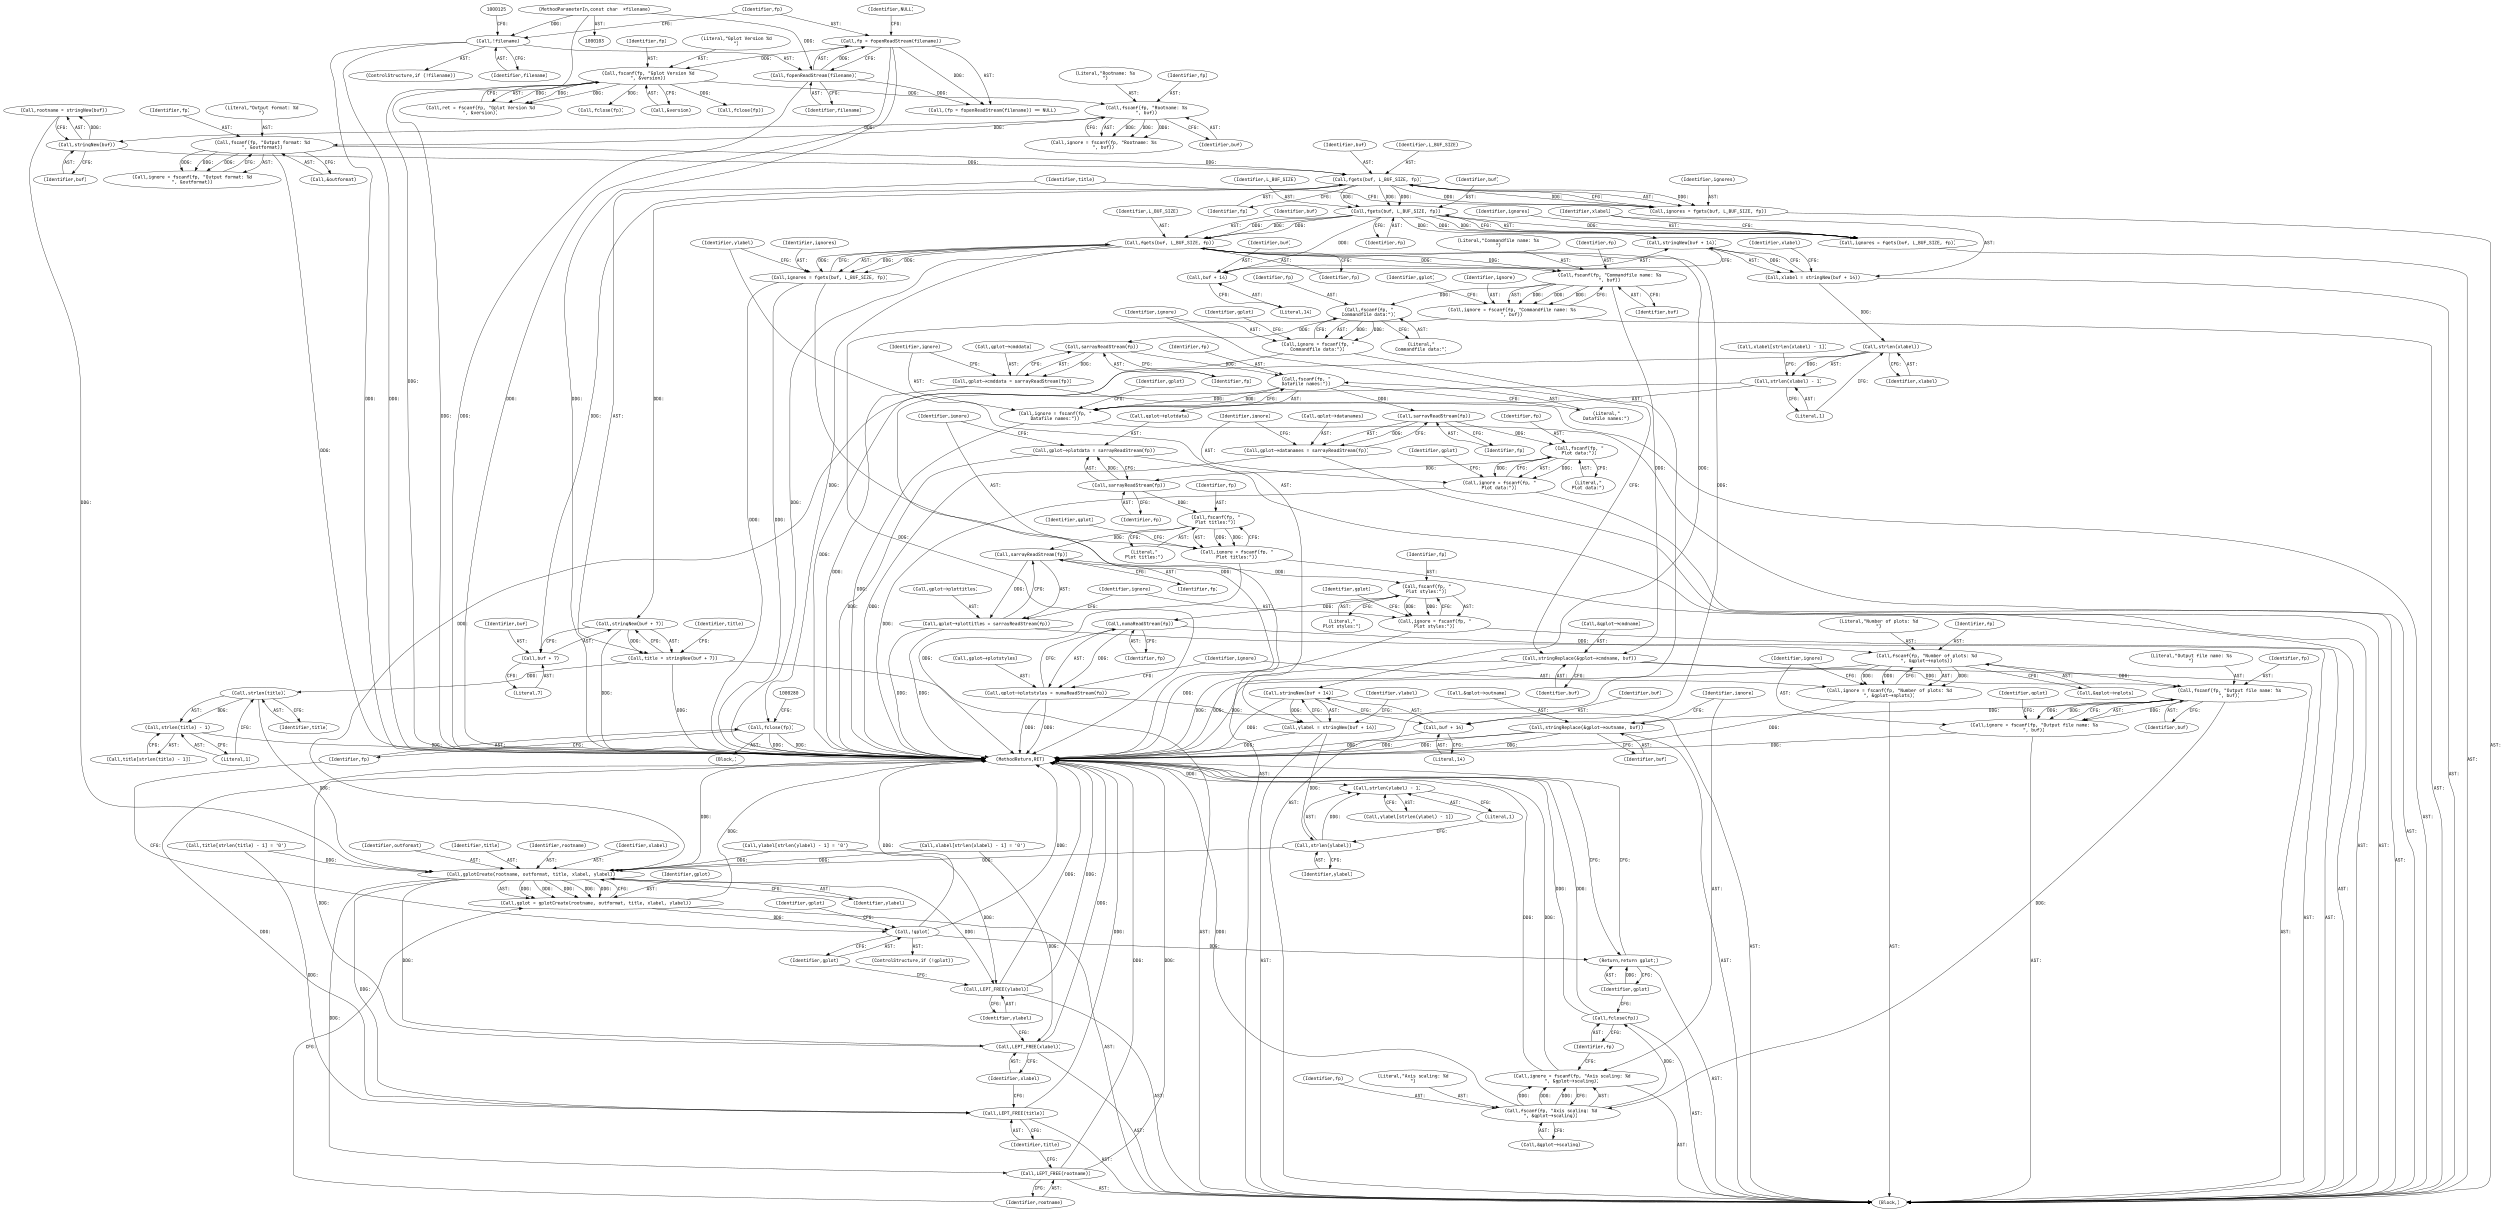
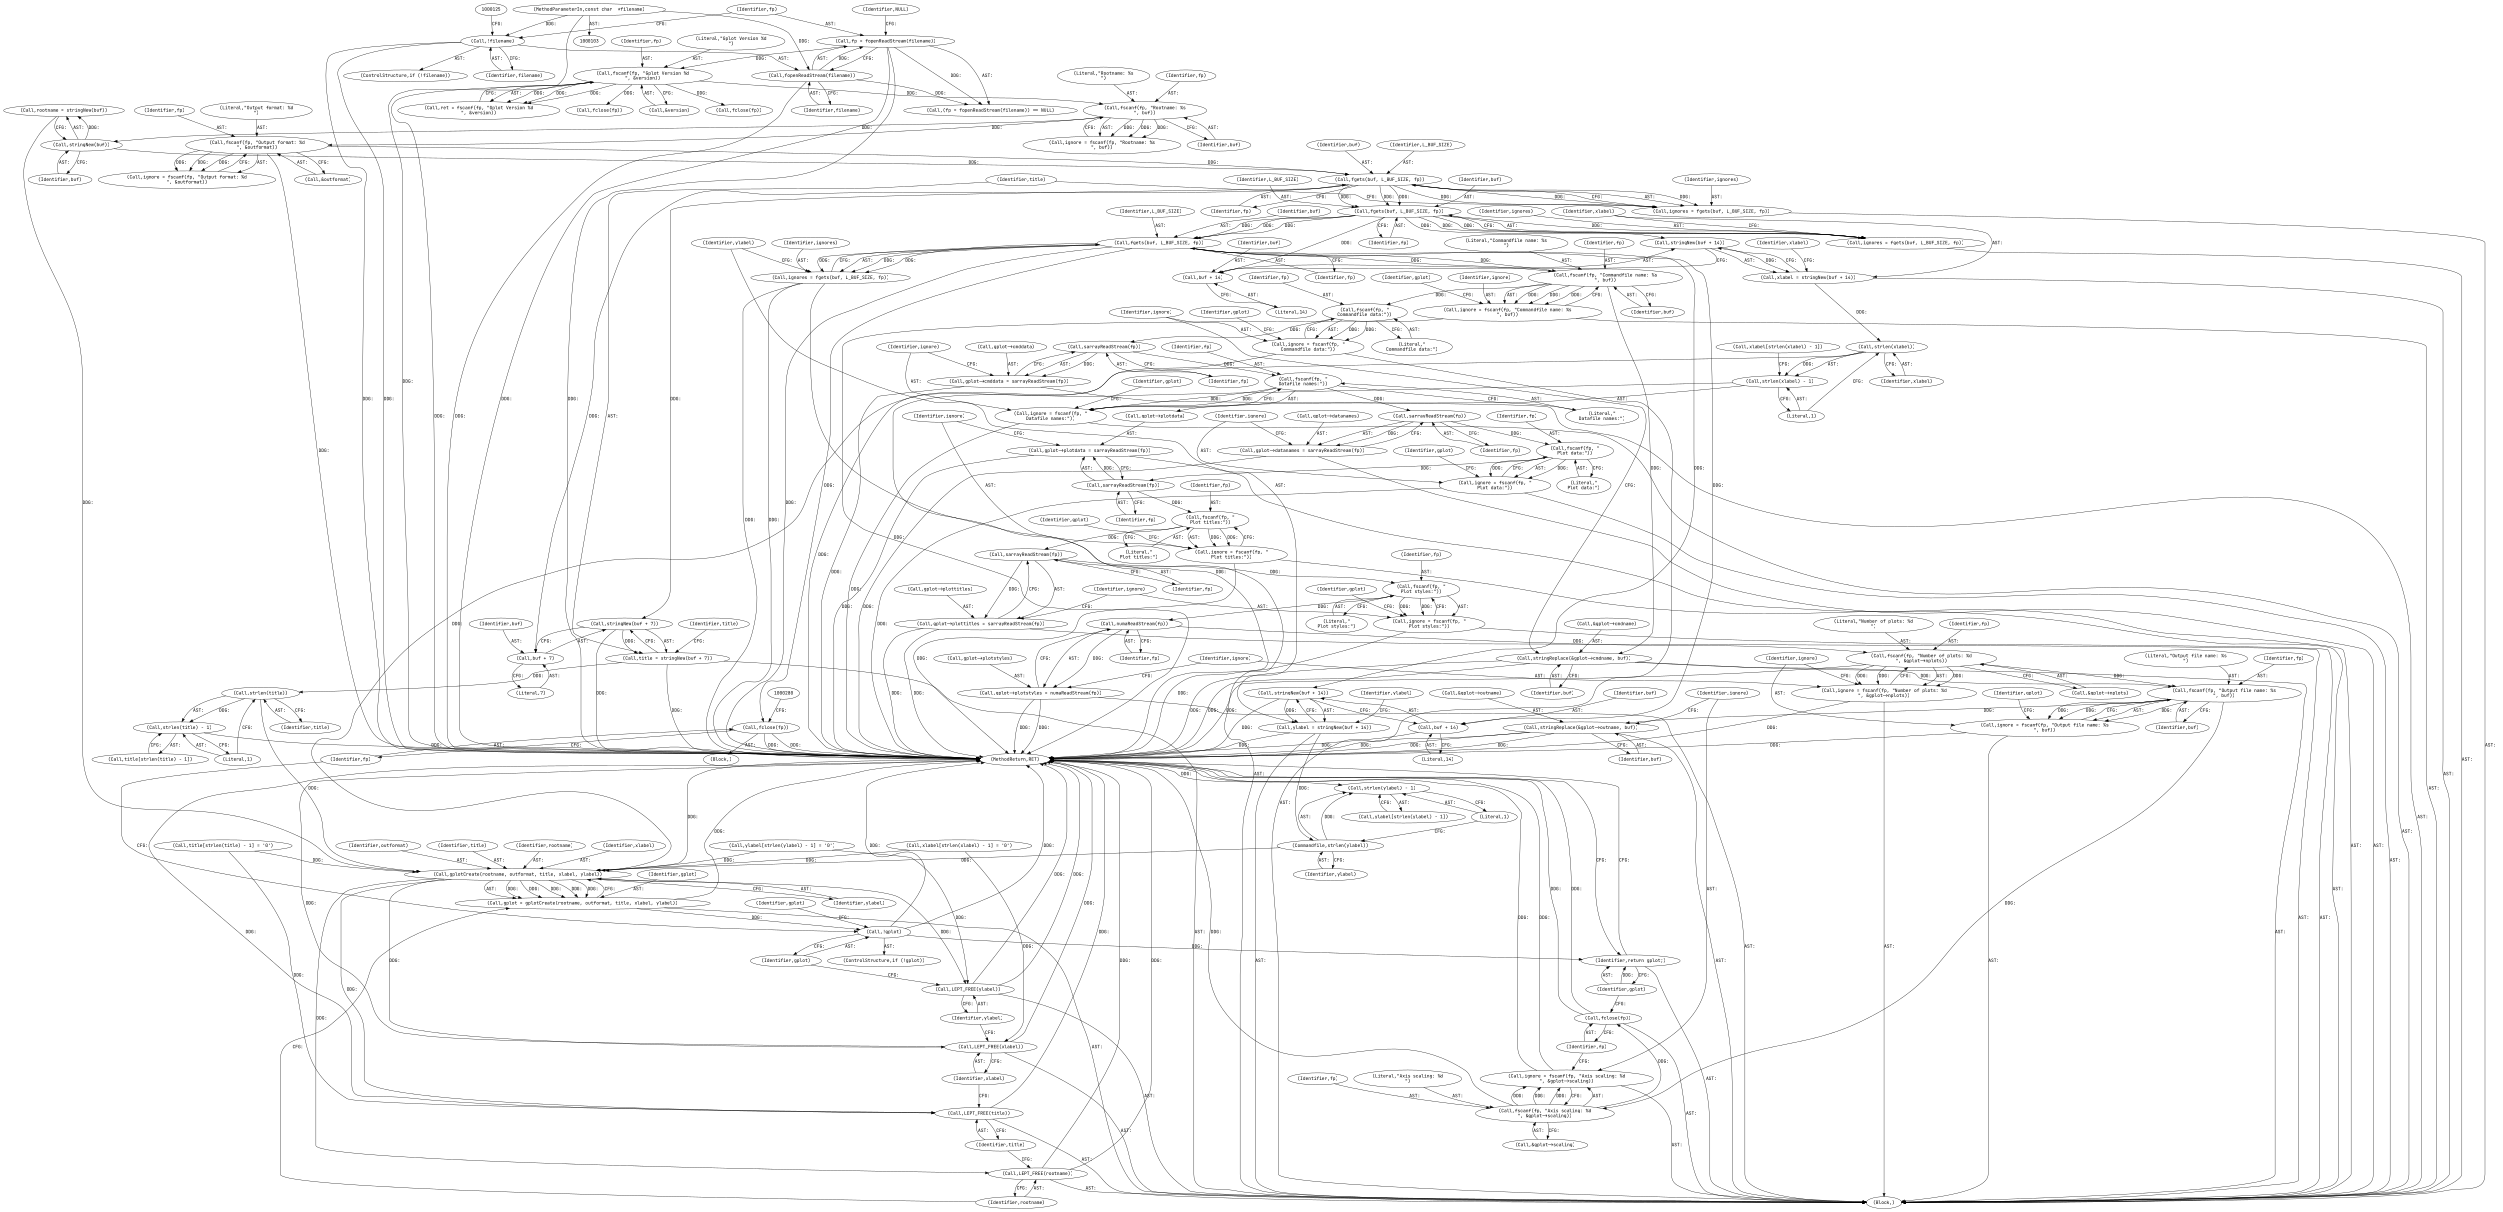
node "(Call,strlen(ylabel))": label "(Call,strlen(ylabel))" -> "(Commandfile,strlen(ylabel))"
node "(Return,return gplot;)": label "(Return,return gplot;)" -> "(Identifier,return gplot;)"
